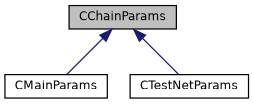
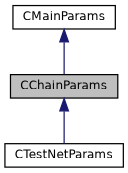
edge "CMainParams" -> "CChainParams": reversed
